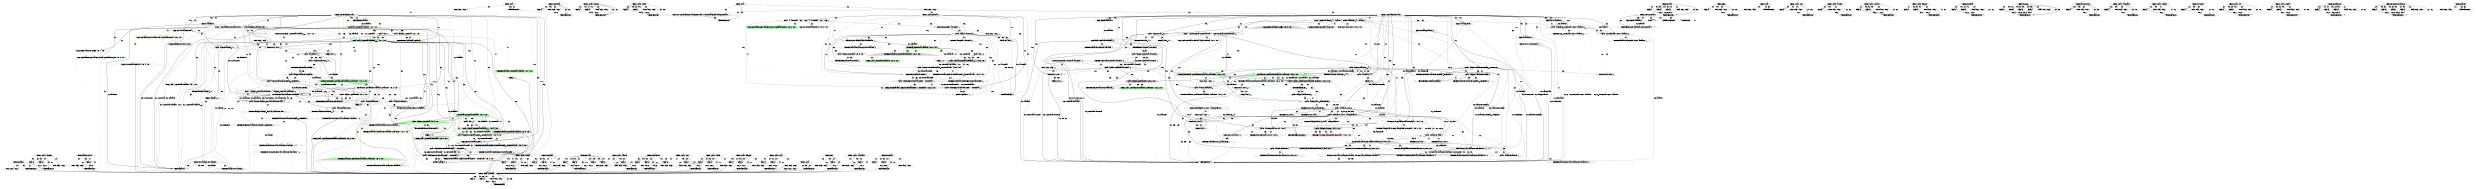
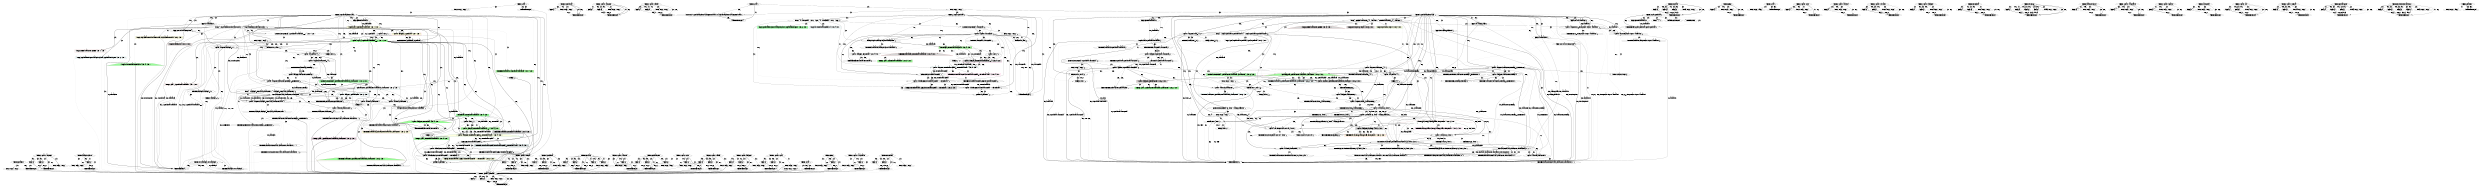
node "<(LOCAL,bool resume_thread_succeeded: bool)<SUB>19</SUB>>": fillcolor white -> palegreen
edge "(UNKNOWN,const void*,const void*)" -> "(IDENTIFIER,thread_context,bottom = thread_context.Esp)": now "(UNKNOWN,const void*,const void*)" -> "(<operator>.cast,reinterpret_cast<const void*>(bottom))"
